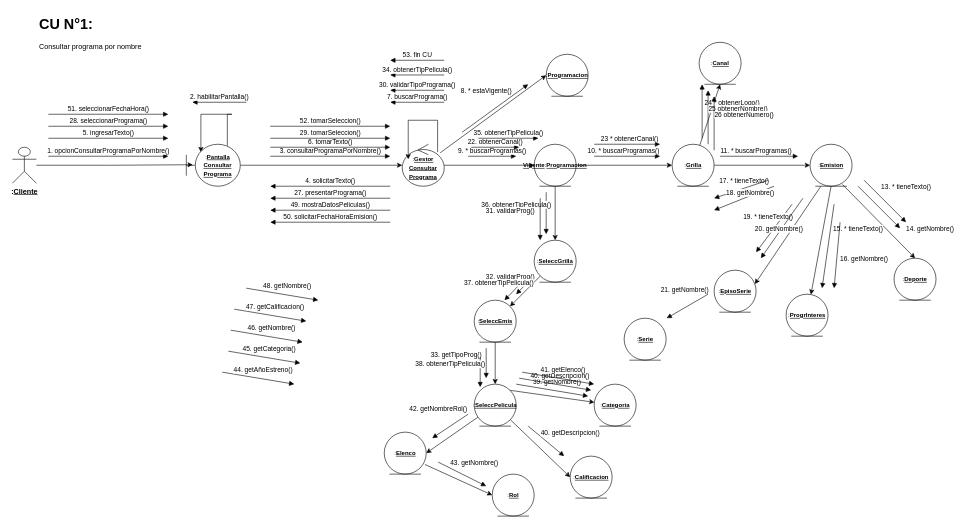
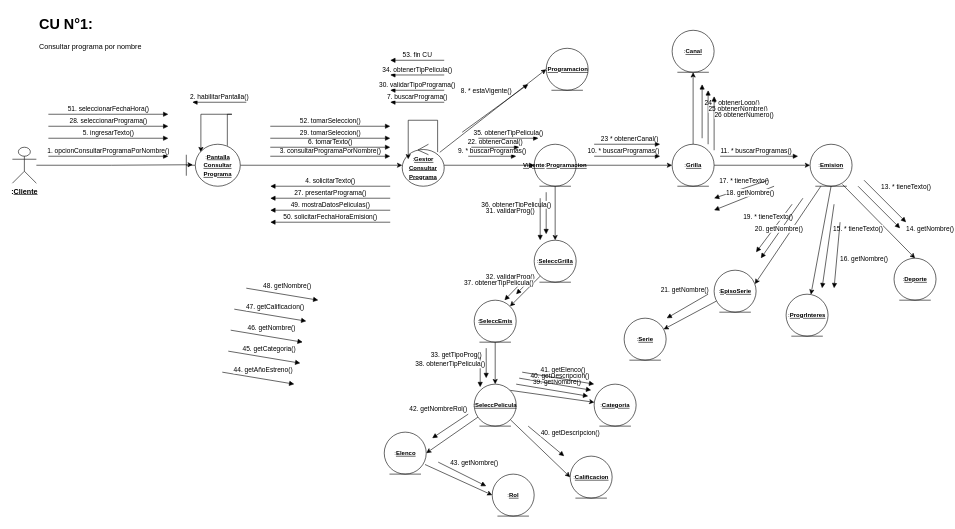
node ":Canal": moved (720, 63) -> (693, 51)
node ":Programacion": moved (567, 75) -> (567, 69)
edge ":EpisoSerie" -> ":Serie": added
